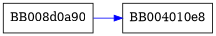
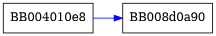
edge "BB008d0a90" -> "BB004010e8": reversed
